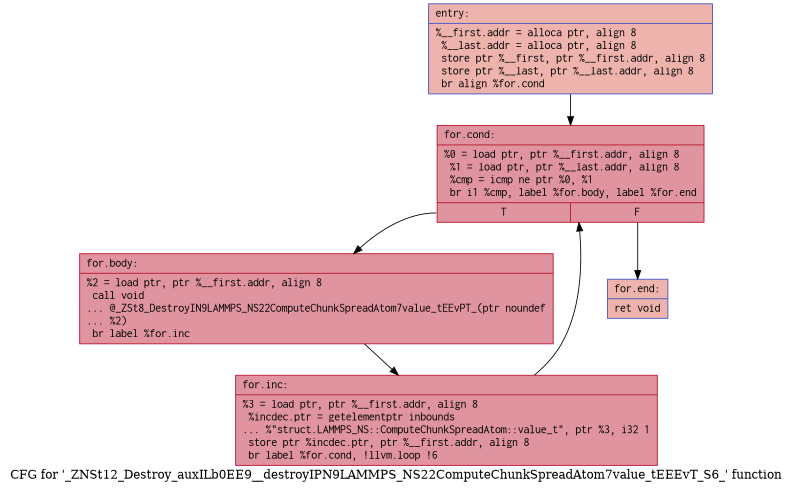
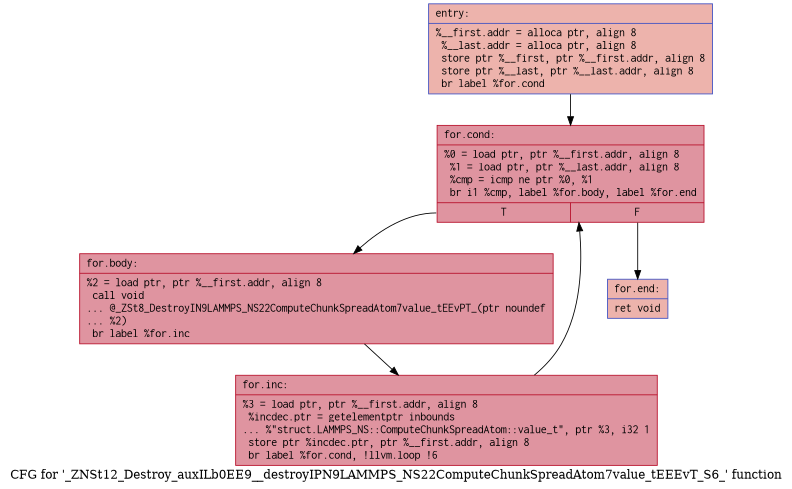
node "entry:": text "br align %for.cond" -> "br label %for.cond"
